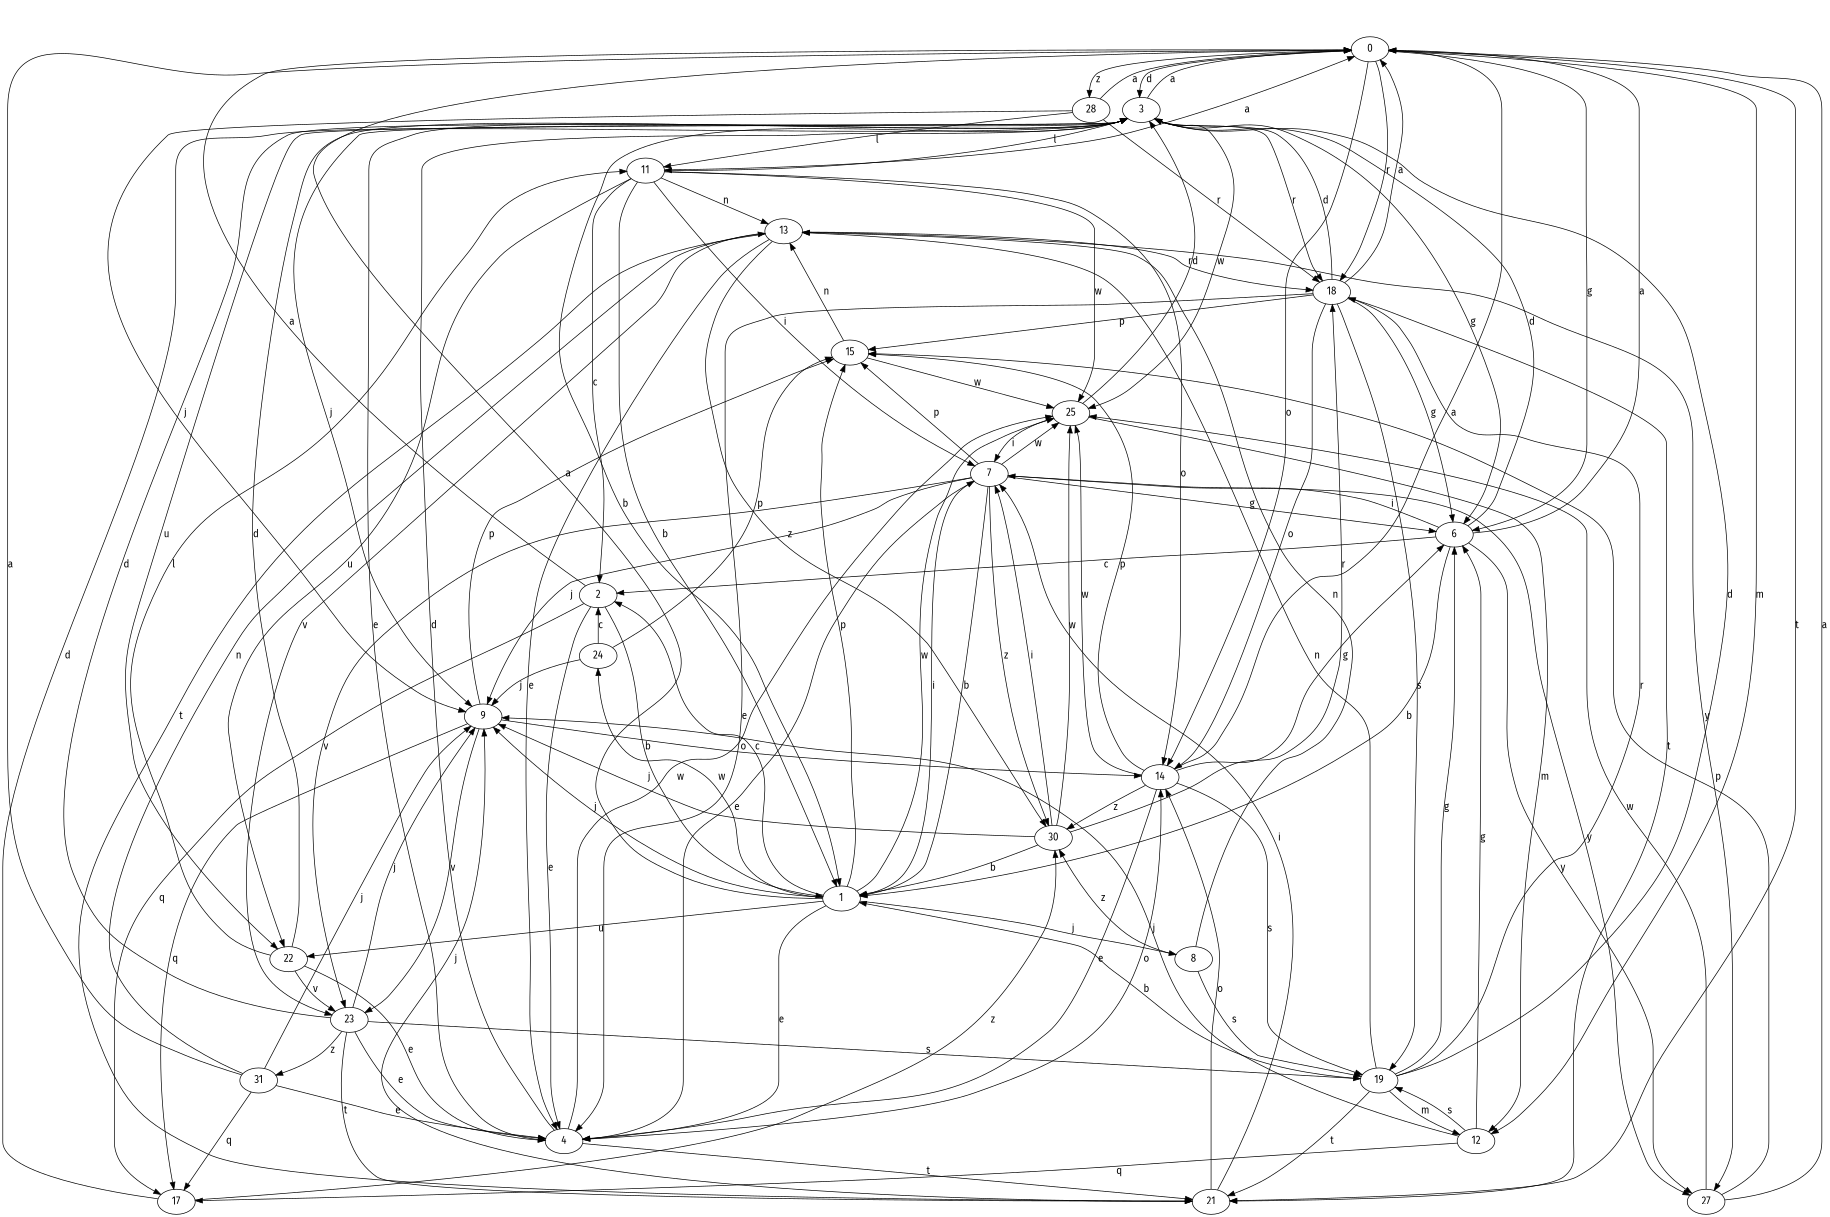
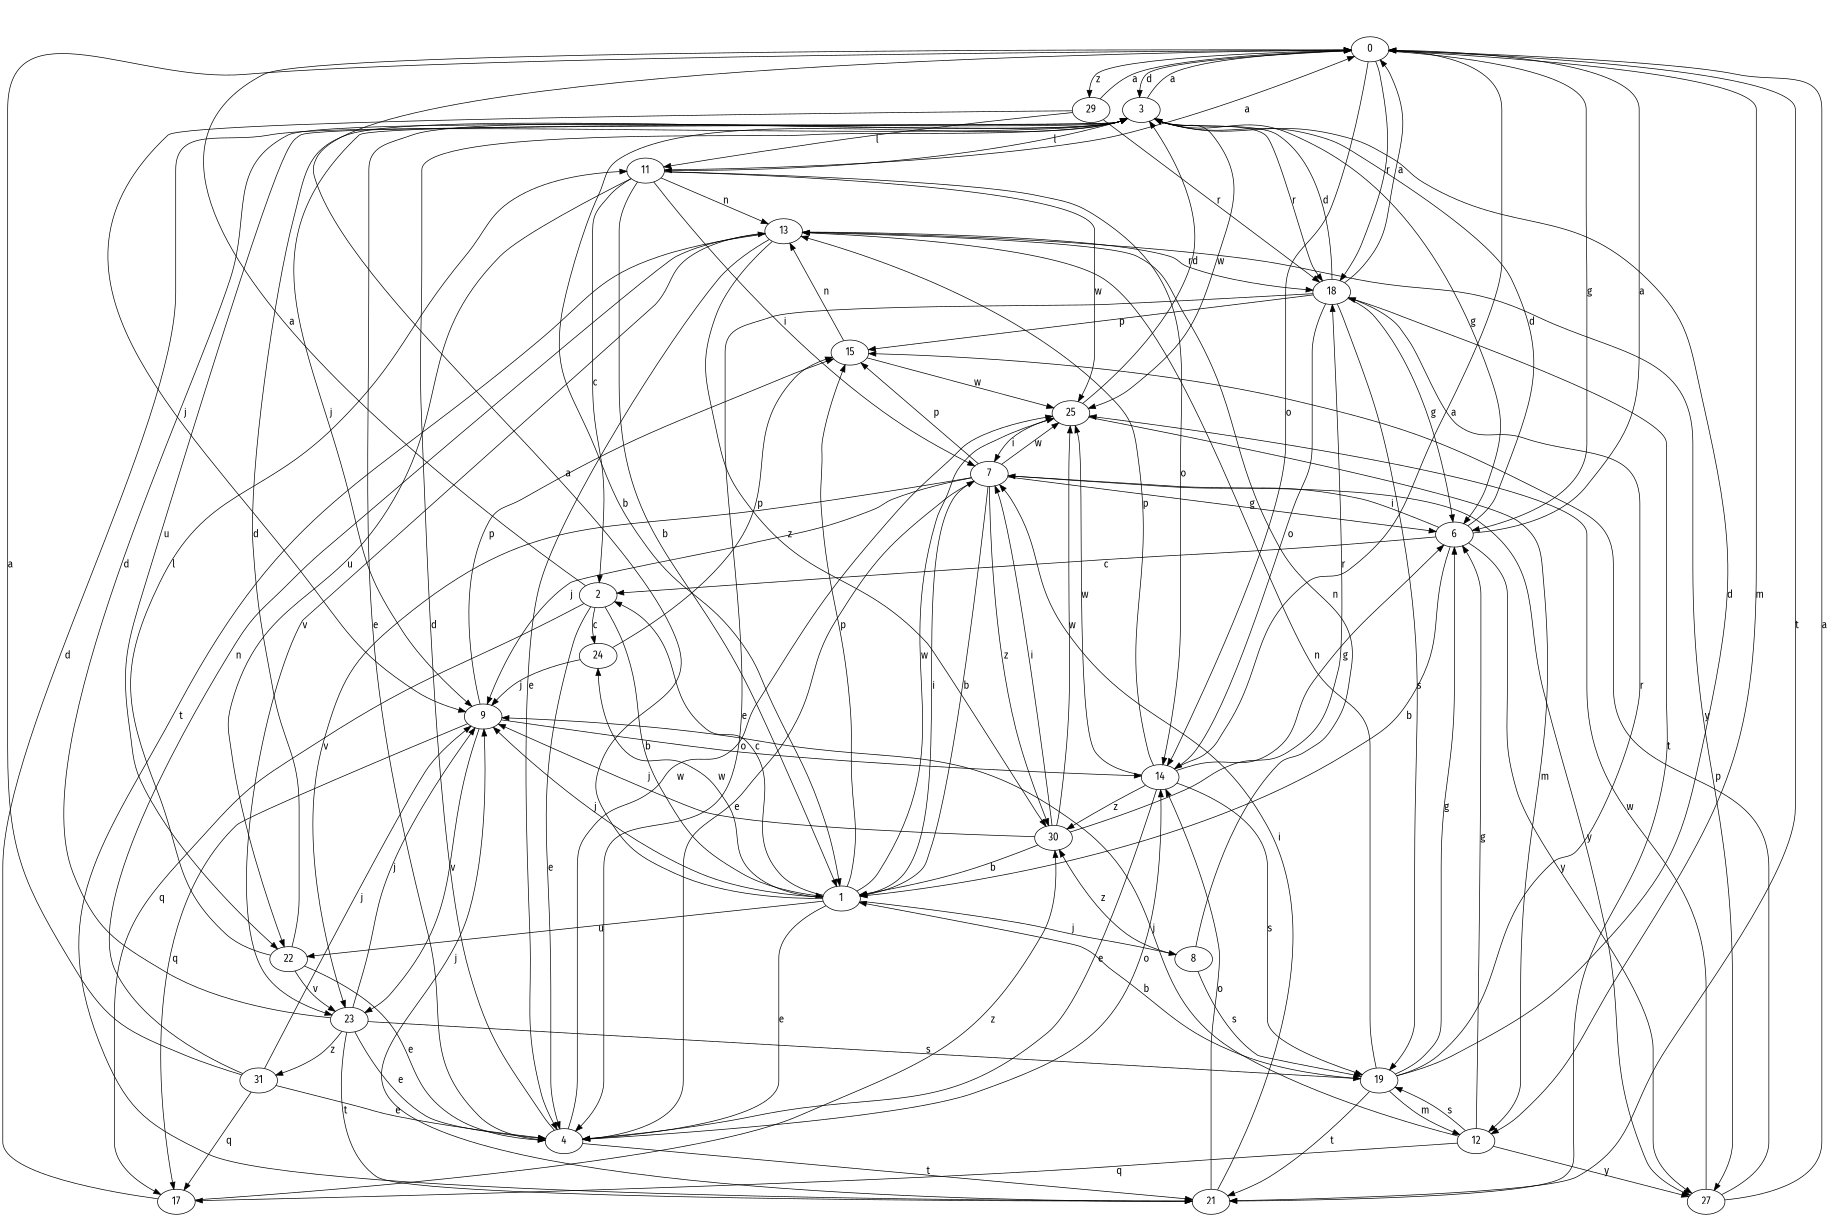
node "28": label "28" -> "29"
edge "14" -> "15": now "14" -> "13"
edge "24" -> "2": reversed
edge "12" -> "27": added, label "y"
